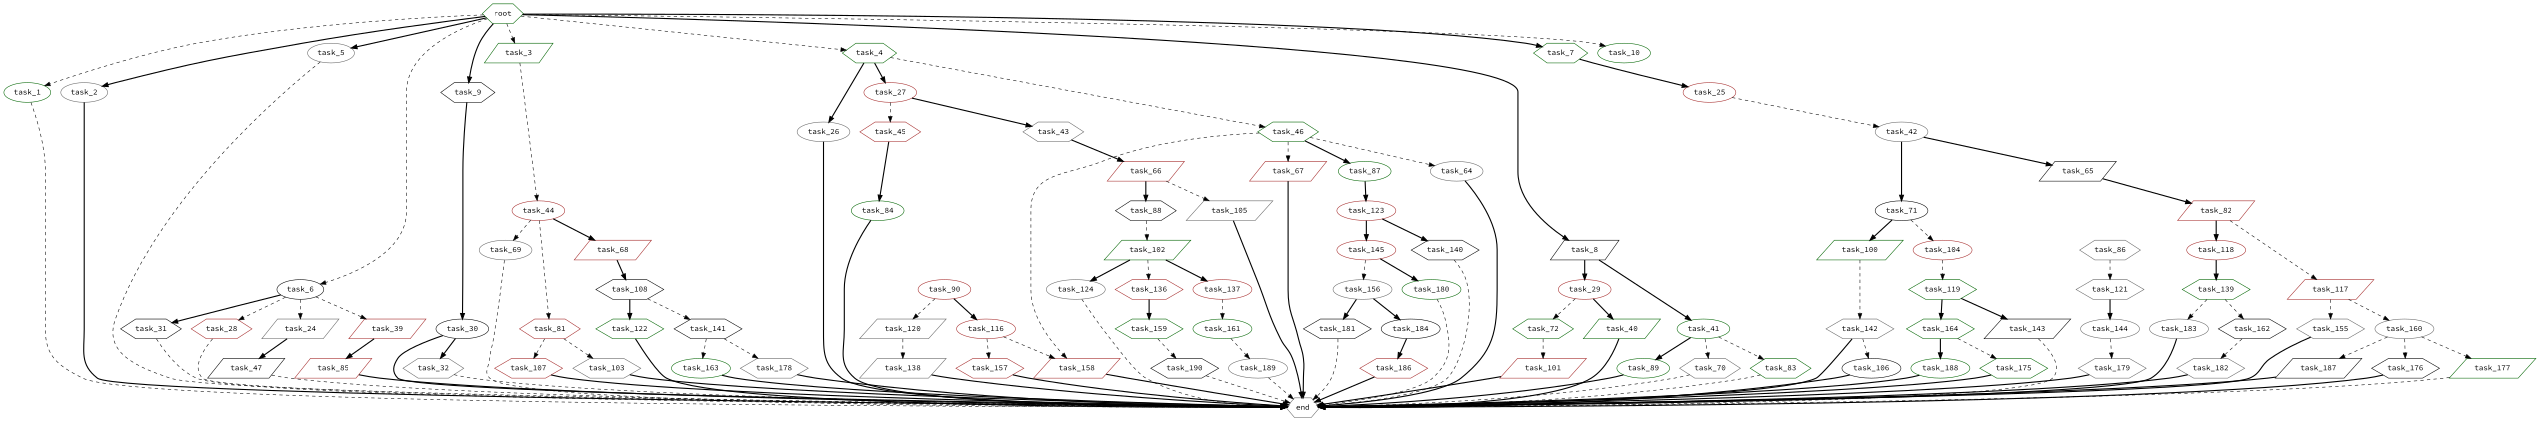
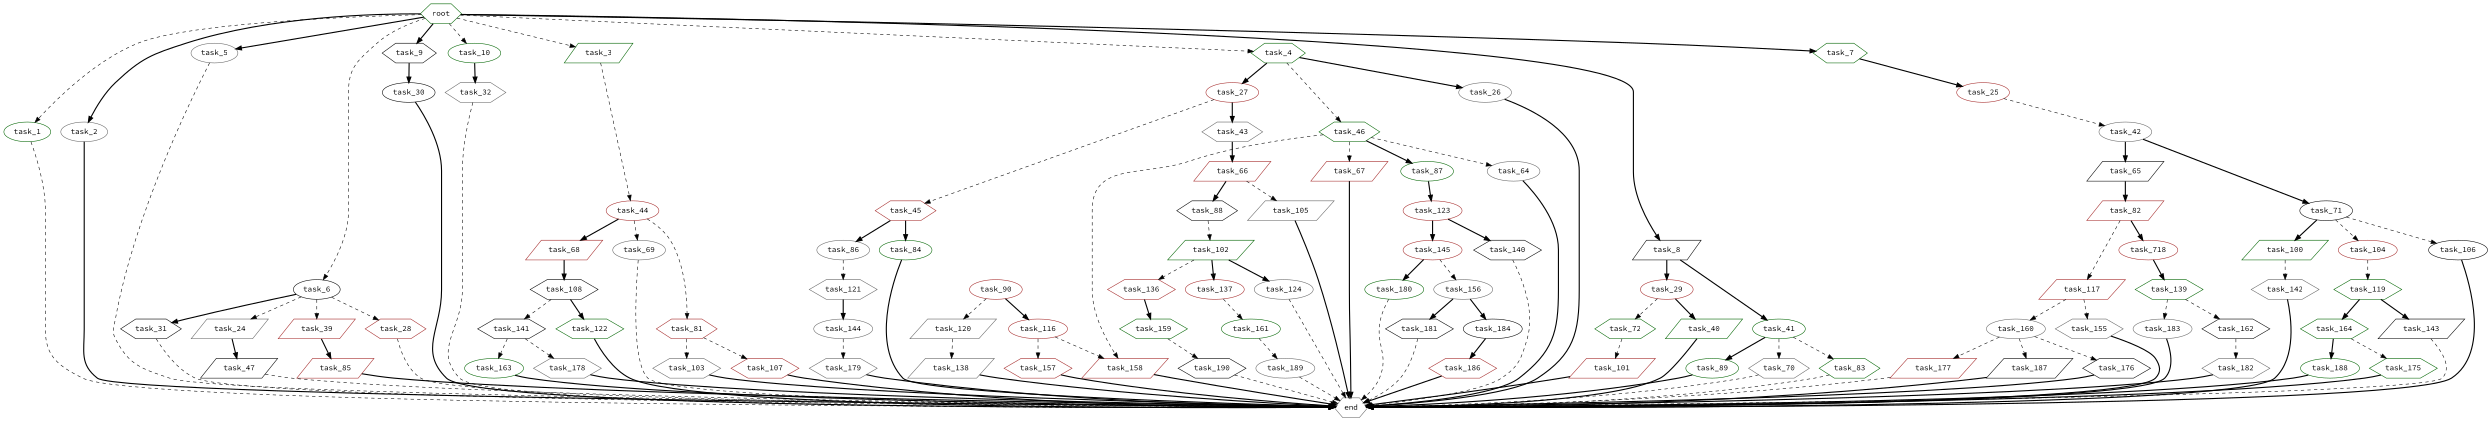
edge "task_45" -> "task_86": added
node "task_86": shape hexagon -> ellipse
node "task_118": label "task_118" -> "task_718"
edge "task_30" -> "task_32": now "task_10" -> "task_32"
edge "task_142" -> "task_106": now "task_71" -> "task_106"
node "task_177": color darkgreen -> brown
